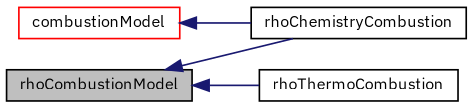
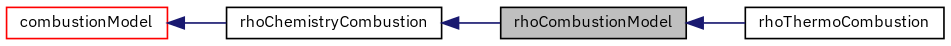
edge "rhoChemistryCombustion" -> "rhoCombustionModel": reversed
